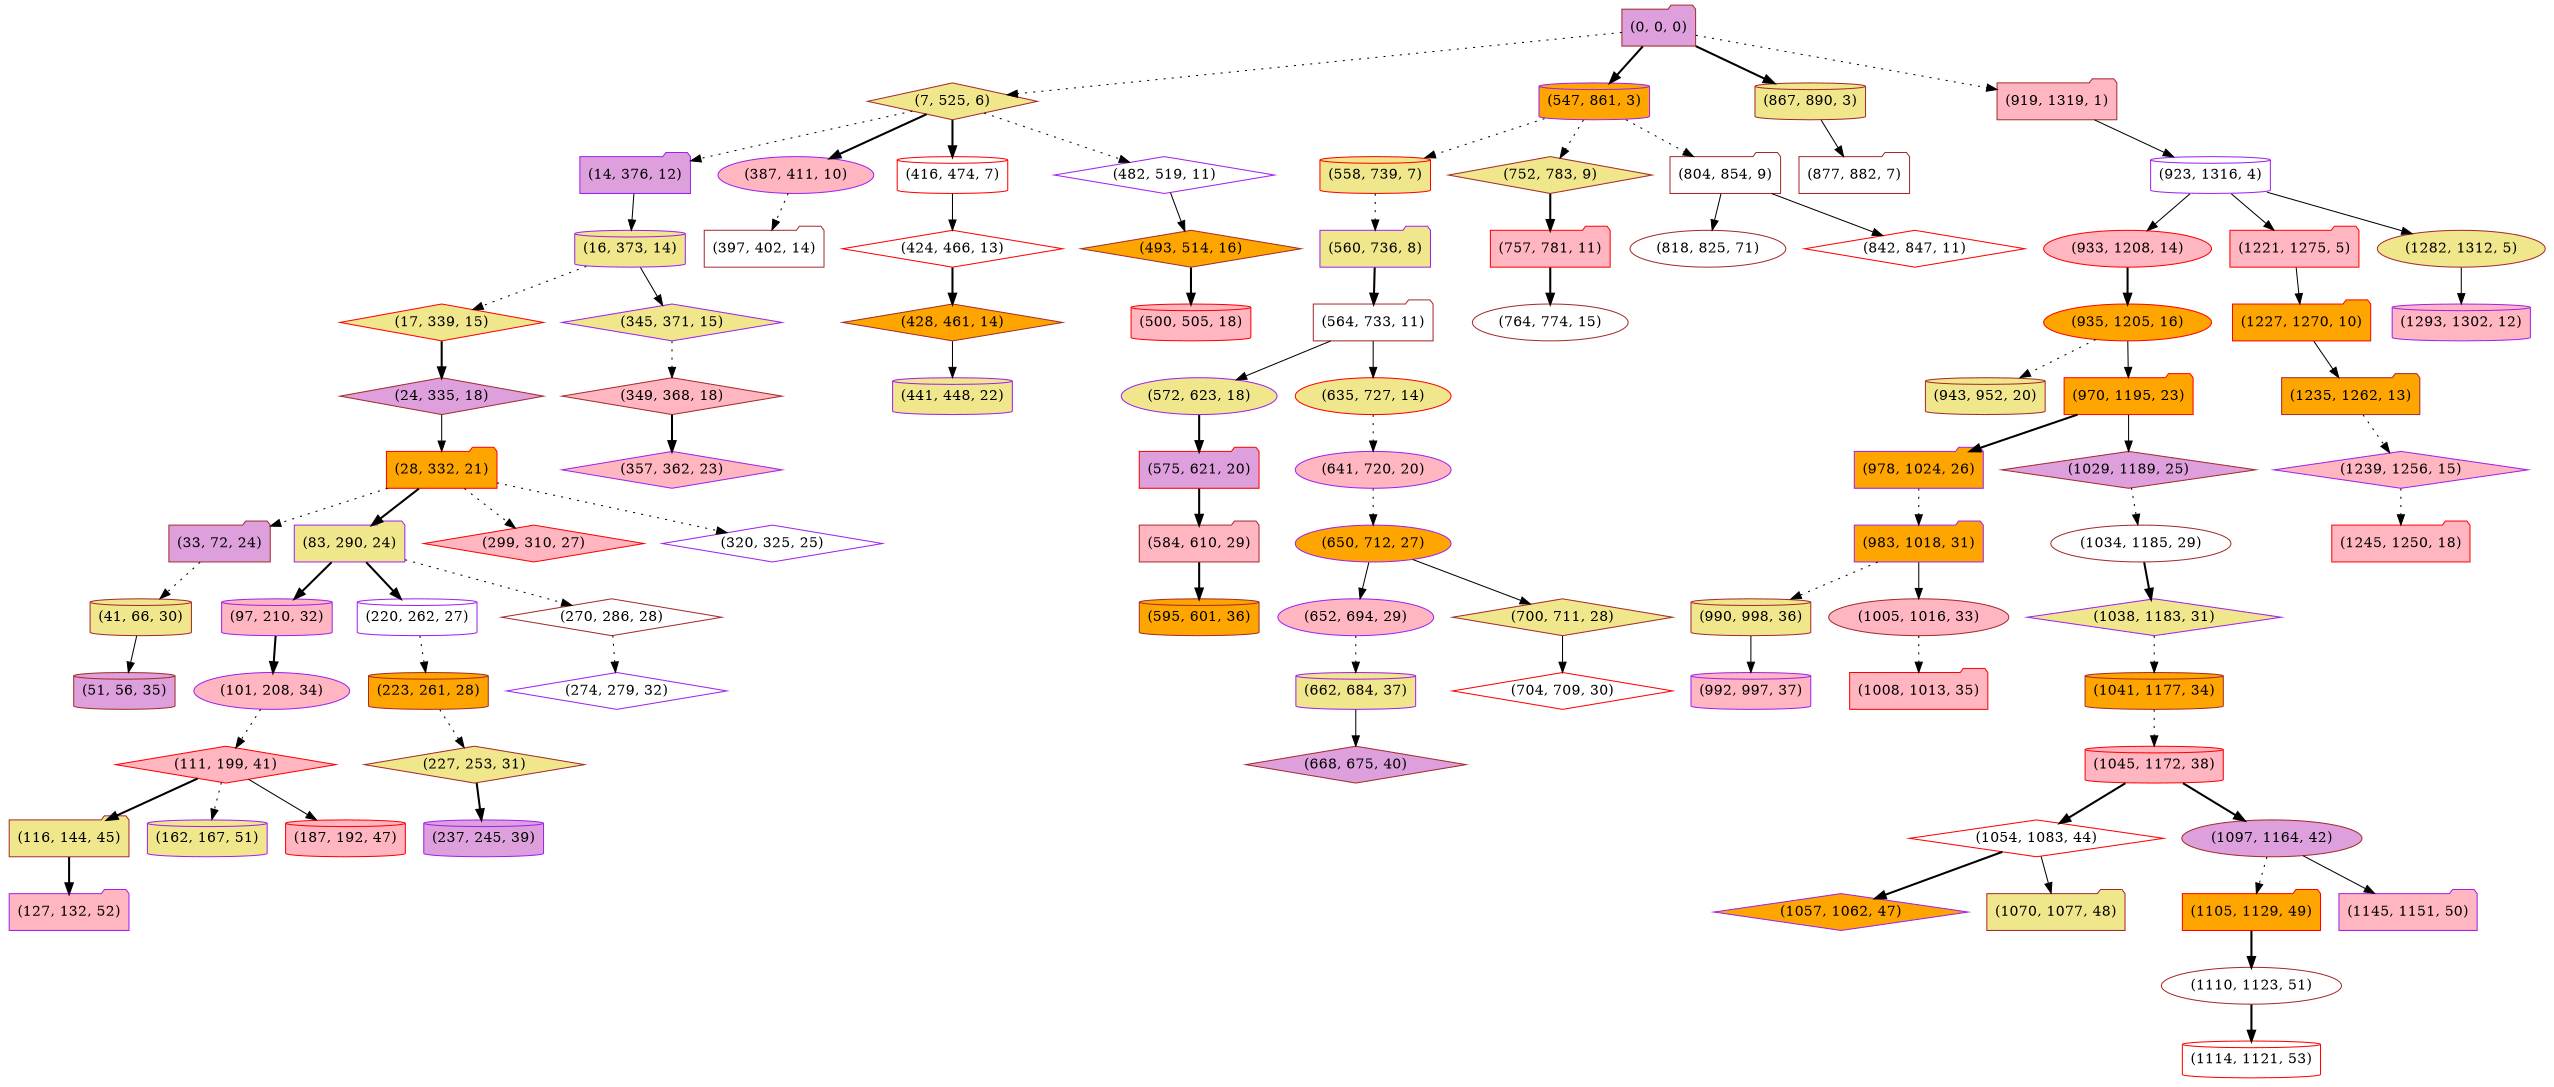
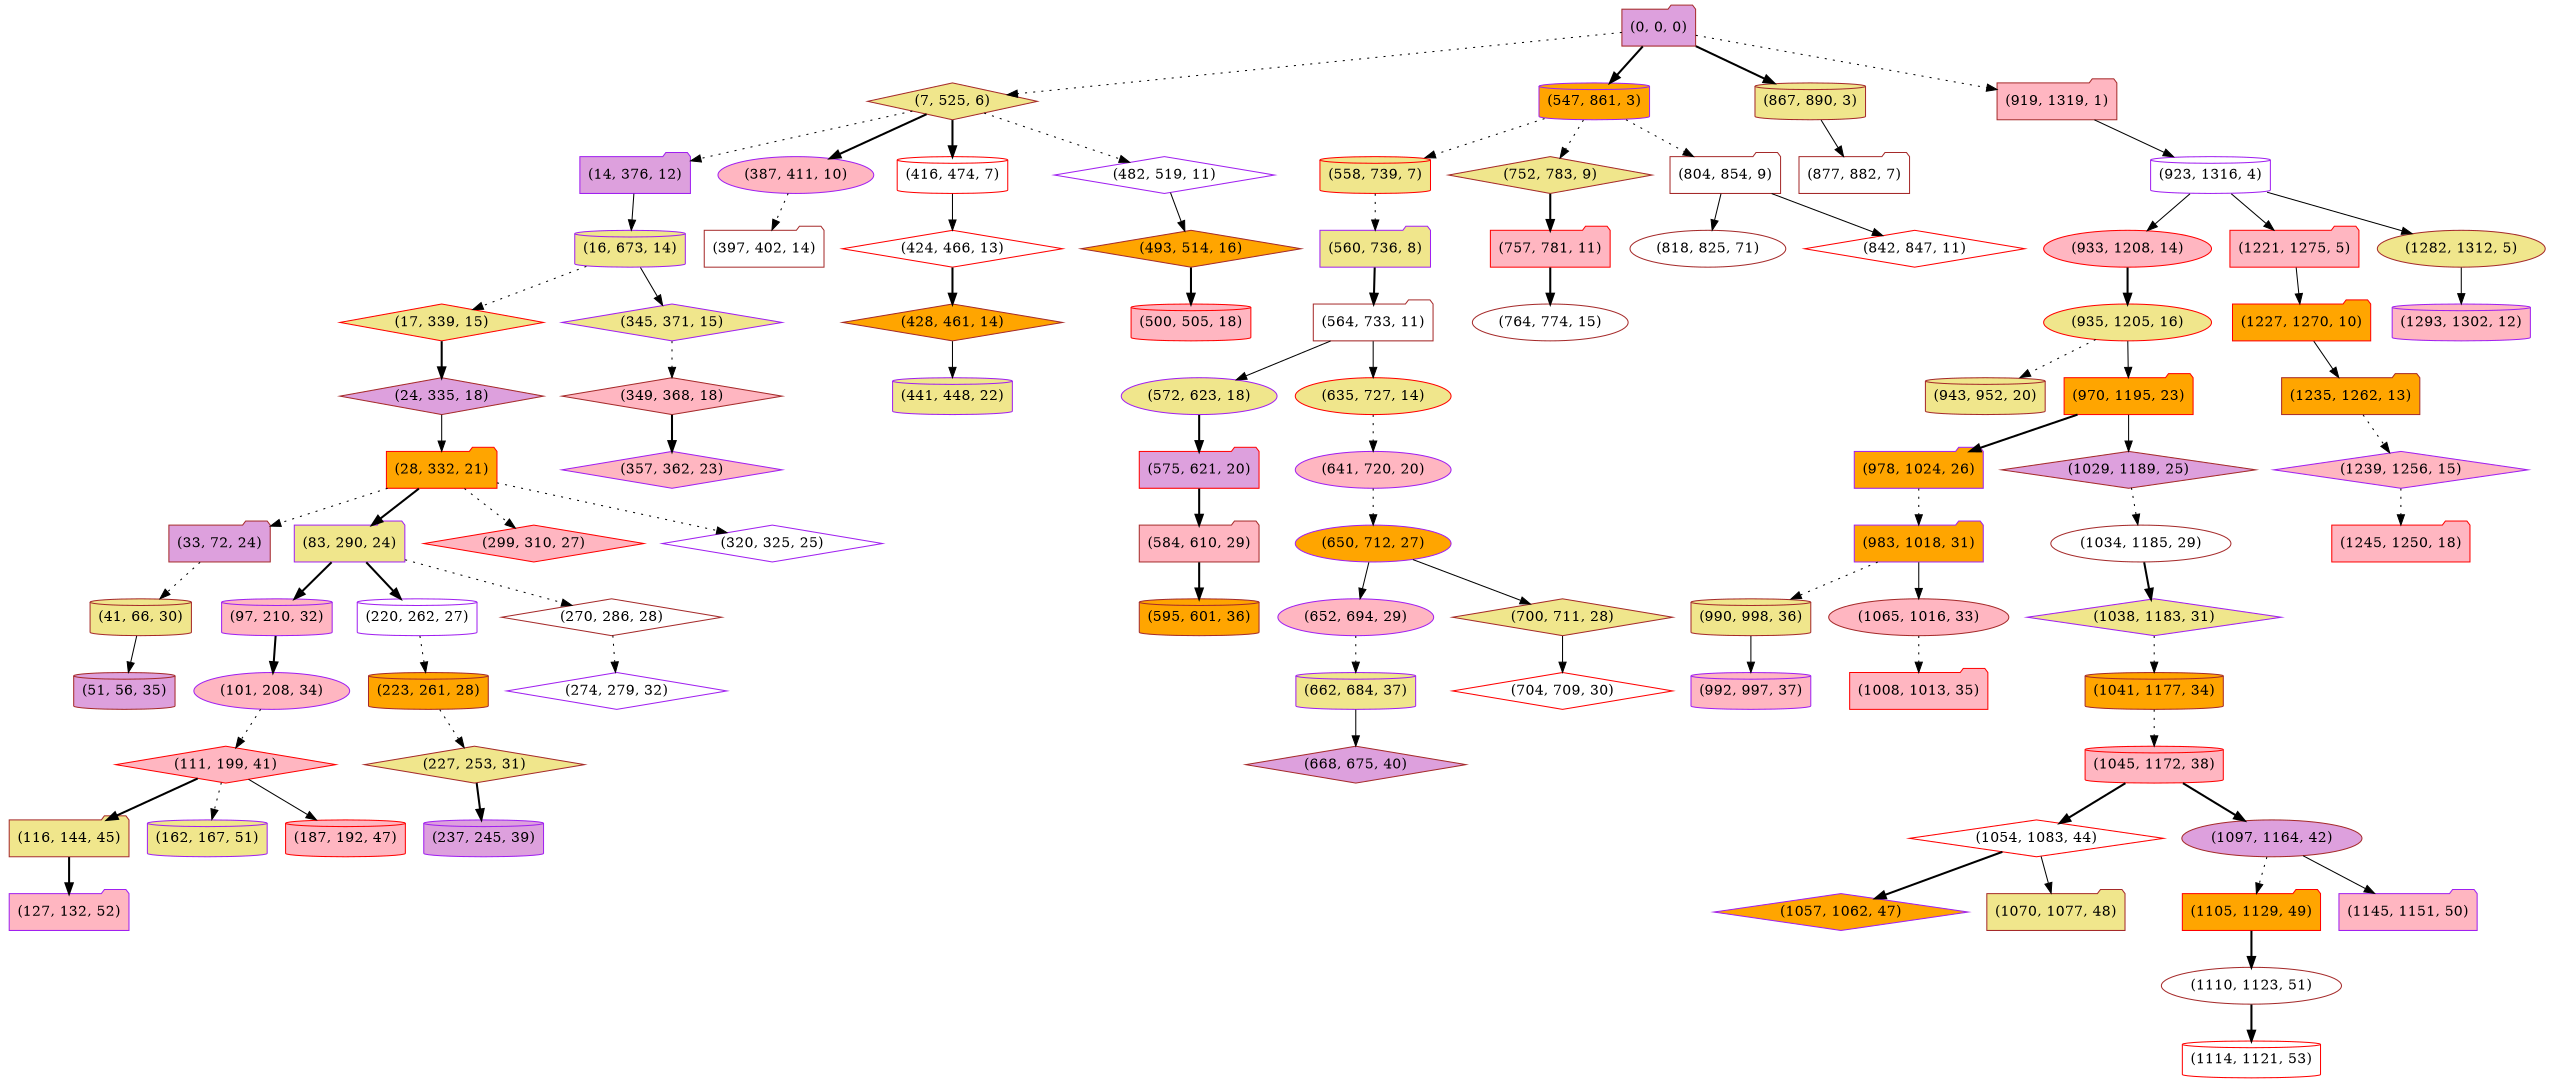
node "(16, 373, 14)": label "(16, 373, 14)" -> "(16, 673, 14)"
node "(935, 1205, 16)": fillcolor orange -> khaki
node "(1005, 1016, 33)": label "(1005, 1016, 33)" -> "(1065, 1016, 33)"
